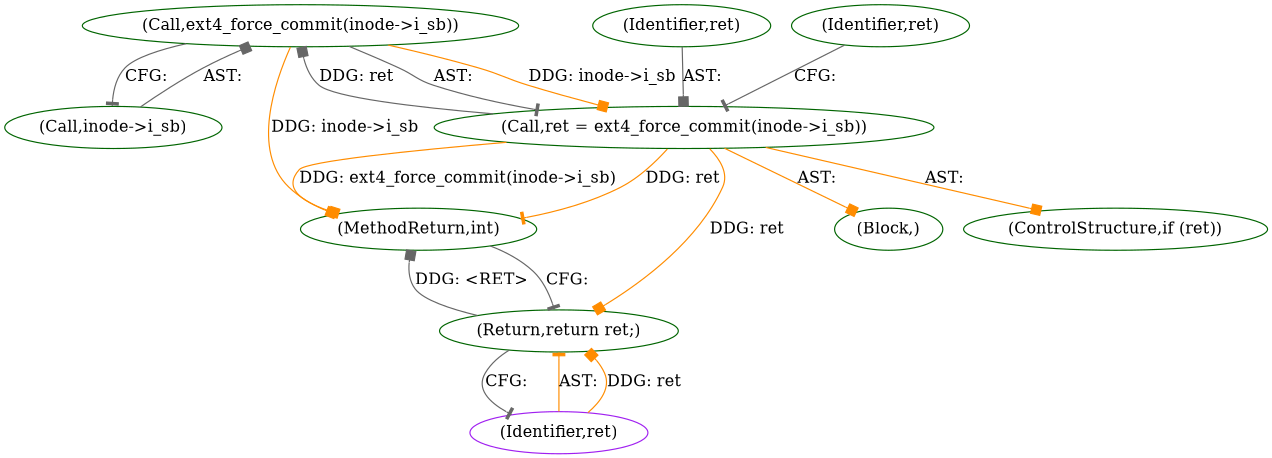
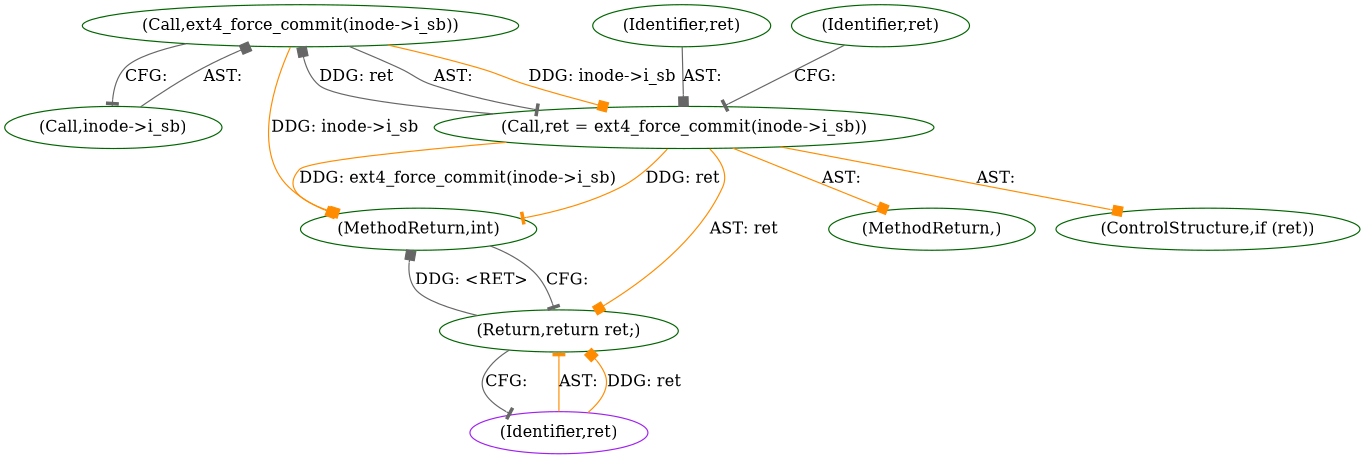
edge "(Call,ret = ext4_force_commit(inode->i_sb))" -> "(Return,return ret;)": label "DDG: ret" -> "AST: ret"
node "(Block,)": label "(Block,)" -> "(MethodReturn,)"
